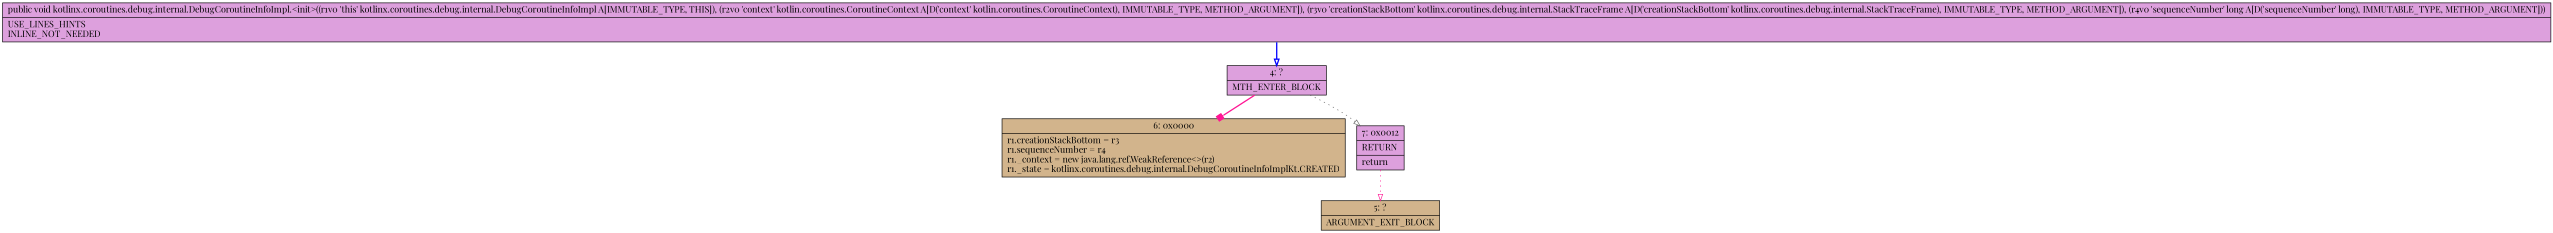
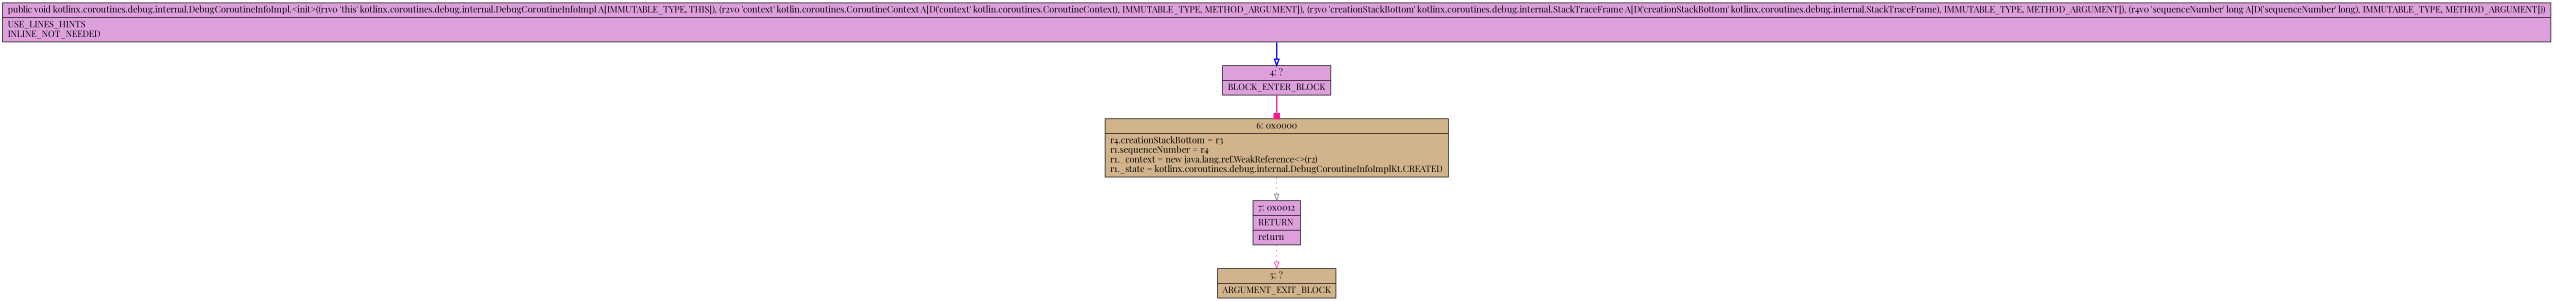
node "4: ?": text "MTH_ENTER_BLOCK" -> "BLOCK_ENTER_BLOCK"
edge "4: ?" -> "7: 0x0012": now "6: 0x0000" -> "7: 0x0012"
node "6: 0x0000": text "r1.creationStackBottom = r3" -> "r4.creationStackBottom = r3"
